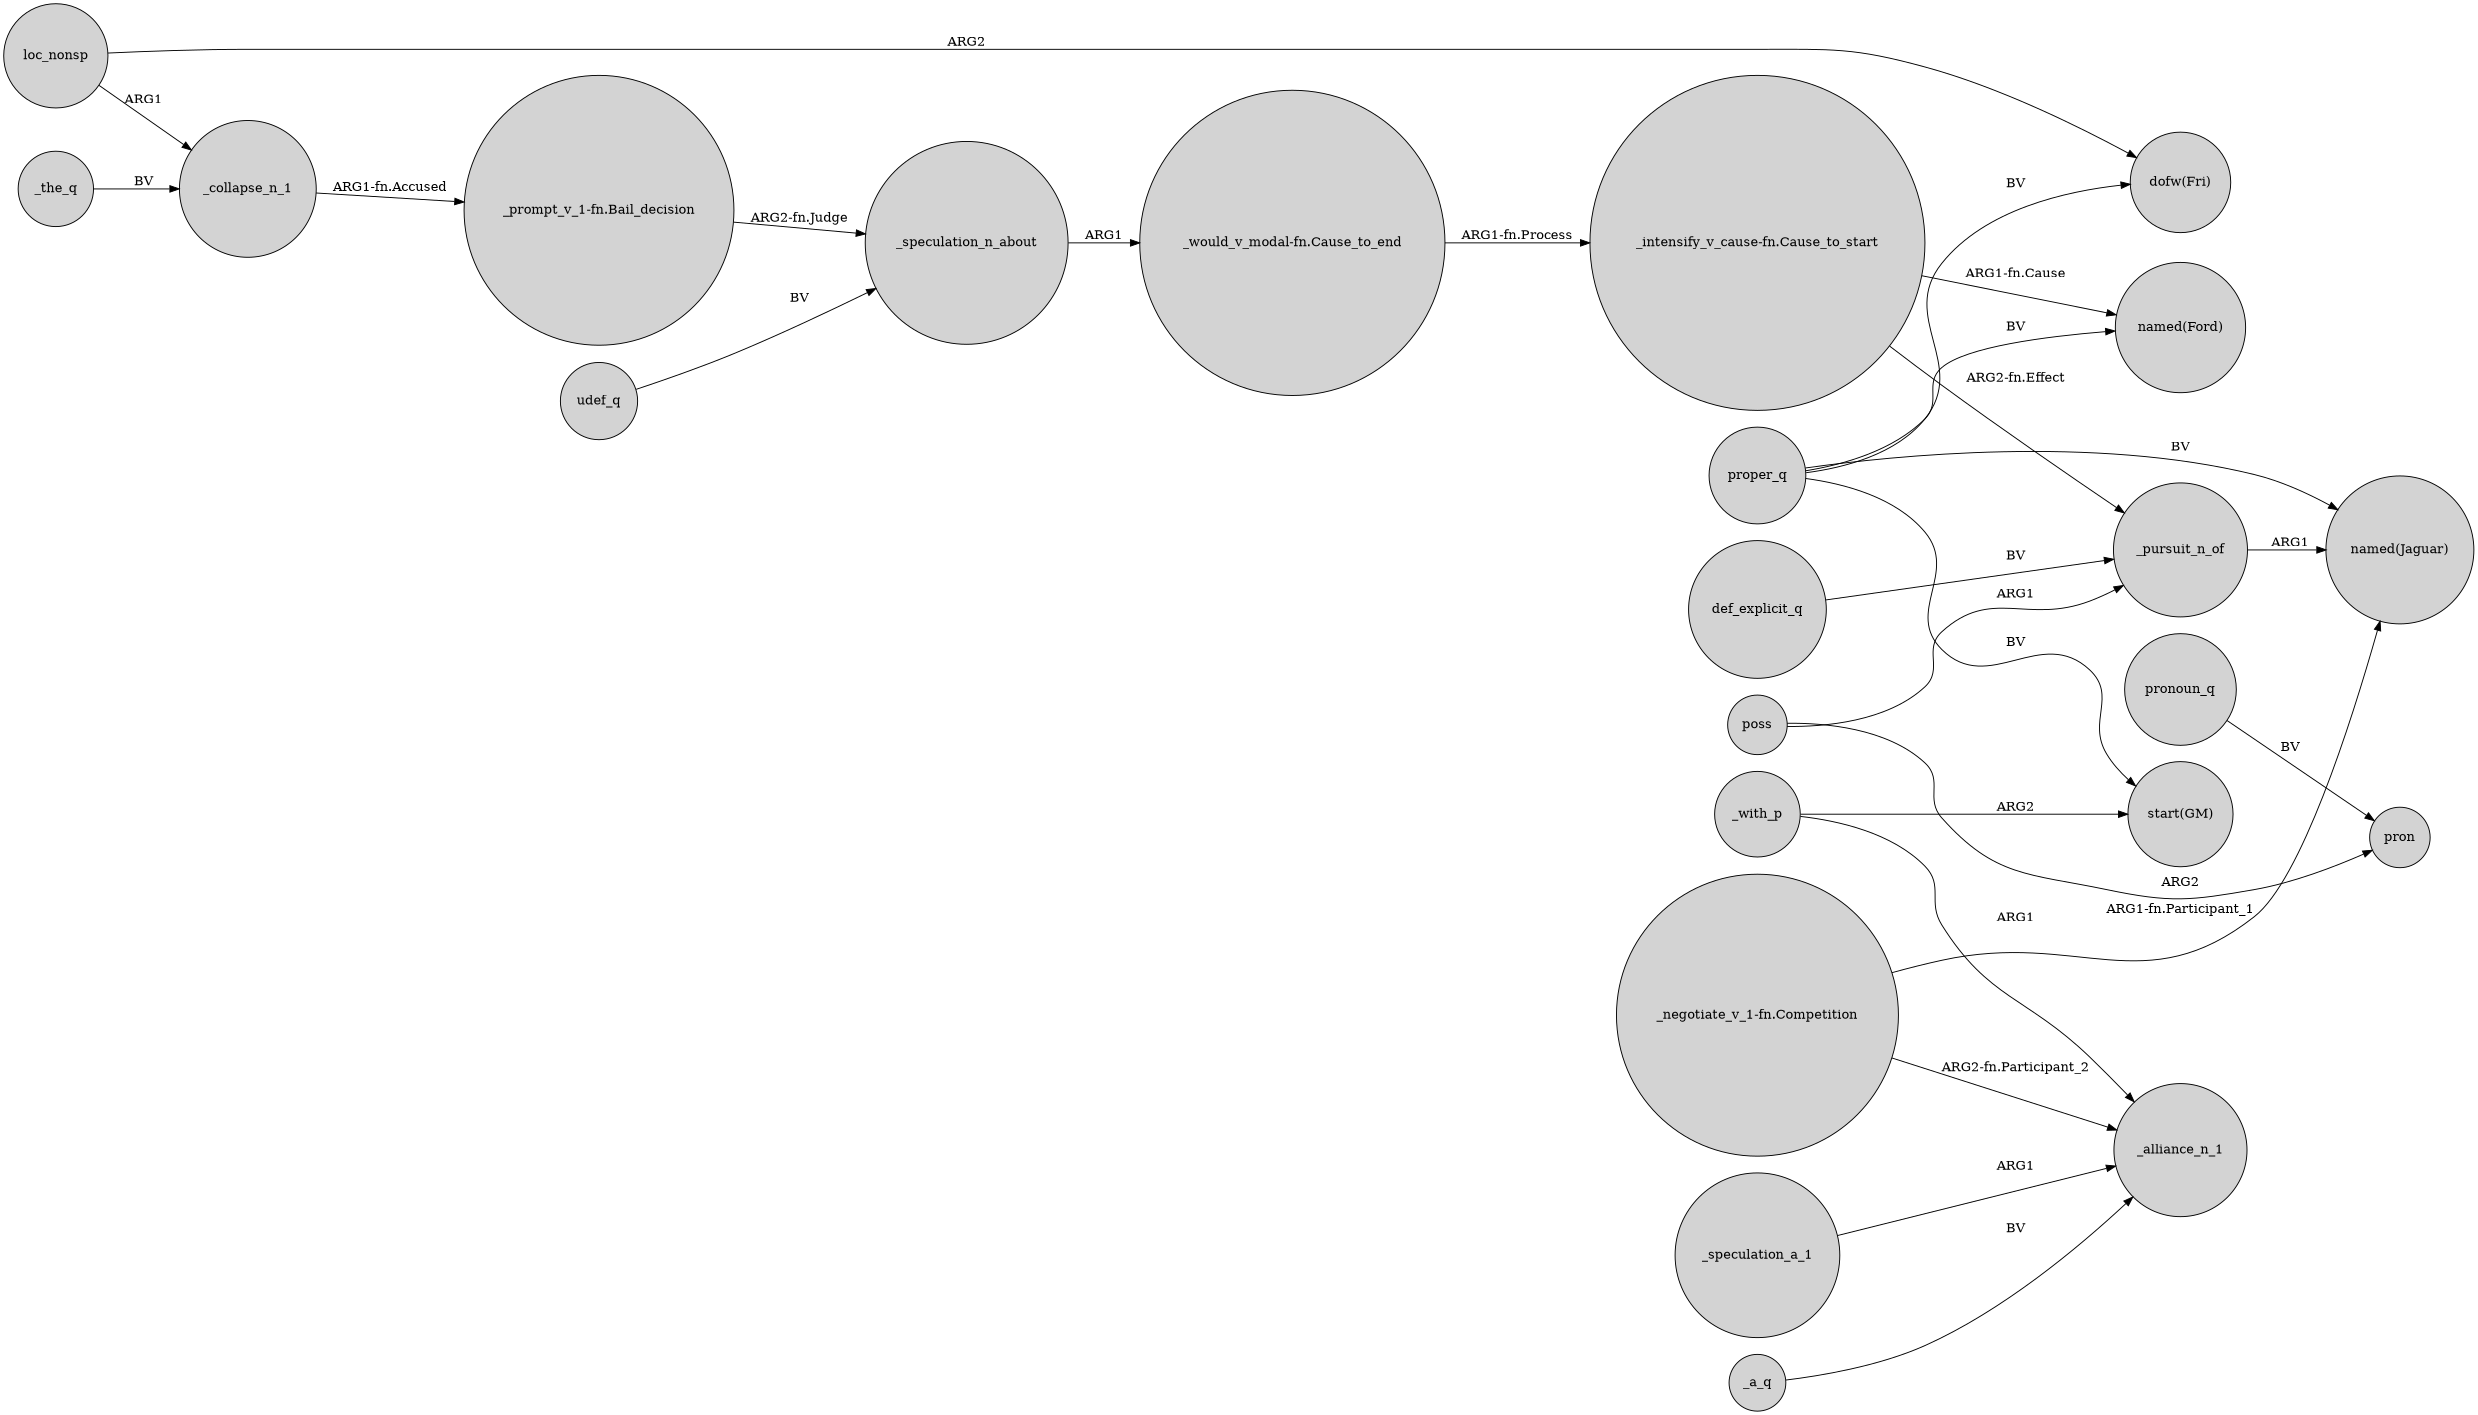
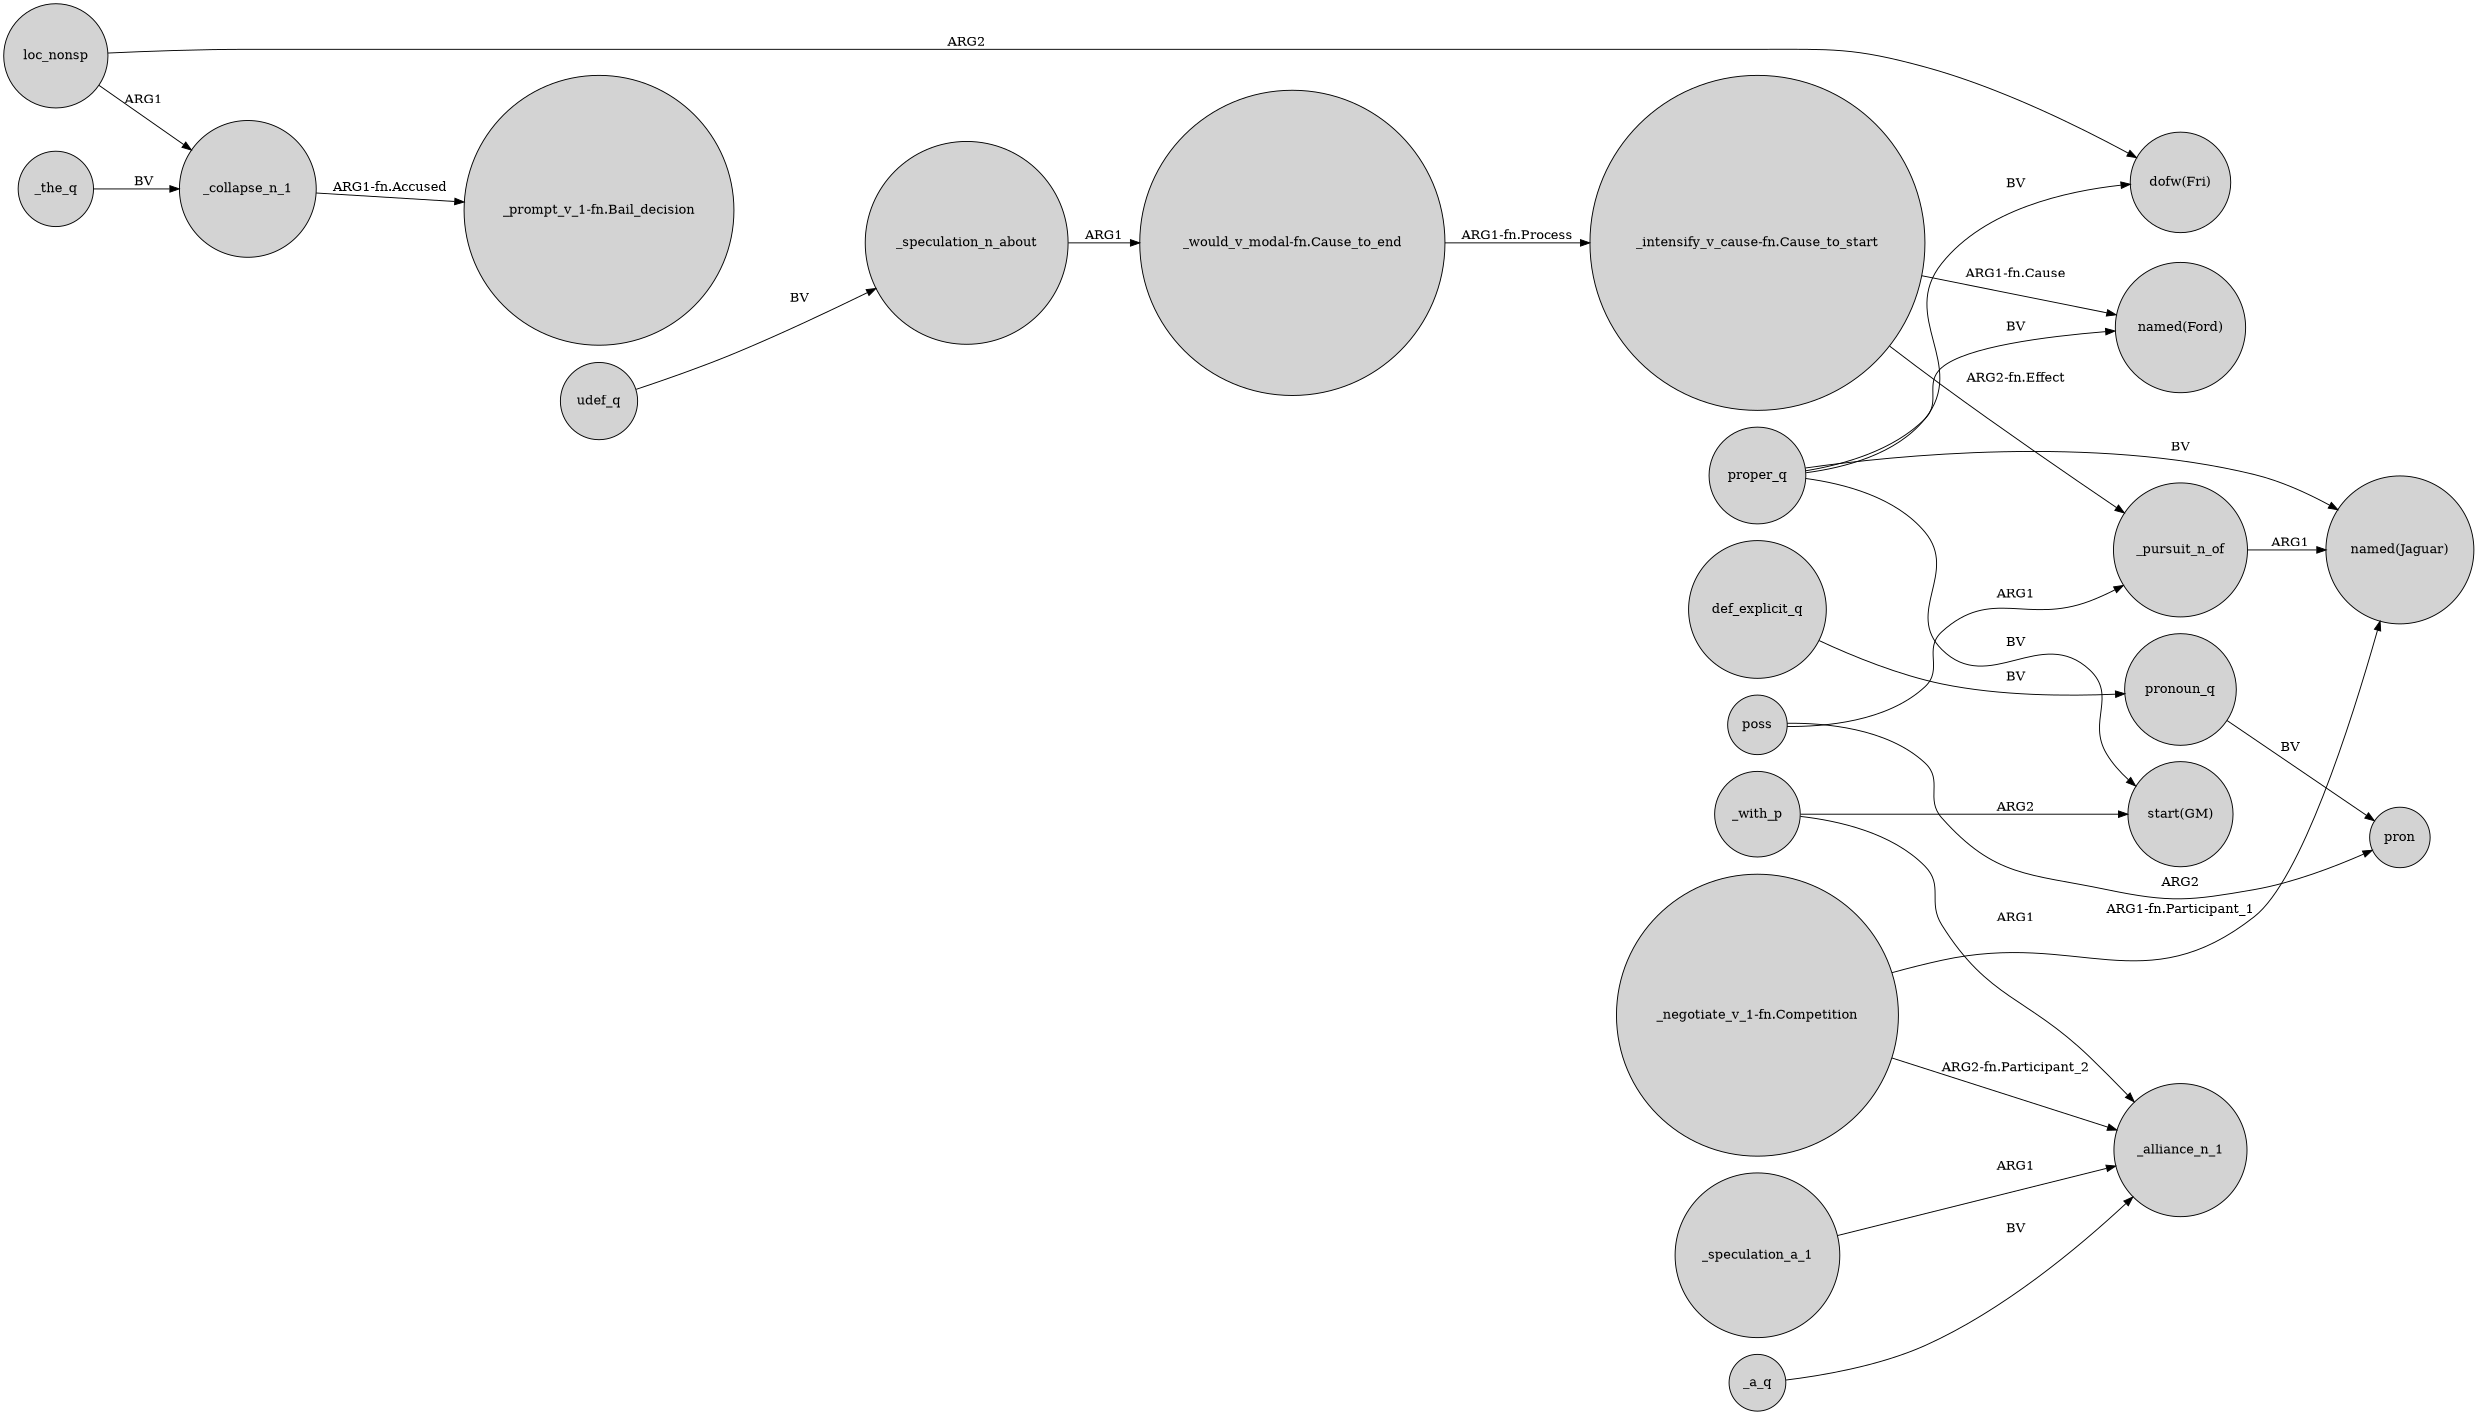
edge "_prompt_v_1-fn.Bail_decision" -> "_speculation_n_about": removed, label "ARG2-fn.Judge"
edge "def_explicit_q" -> "_pursuit_n_of": now "def_explicit_q" -> "pronoun_q"
